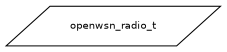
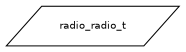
node "openwsn_radio_t": label "openwsn_radio_t" -> "radio_radio_t"
